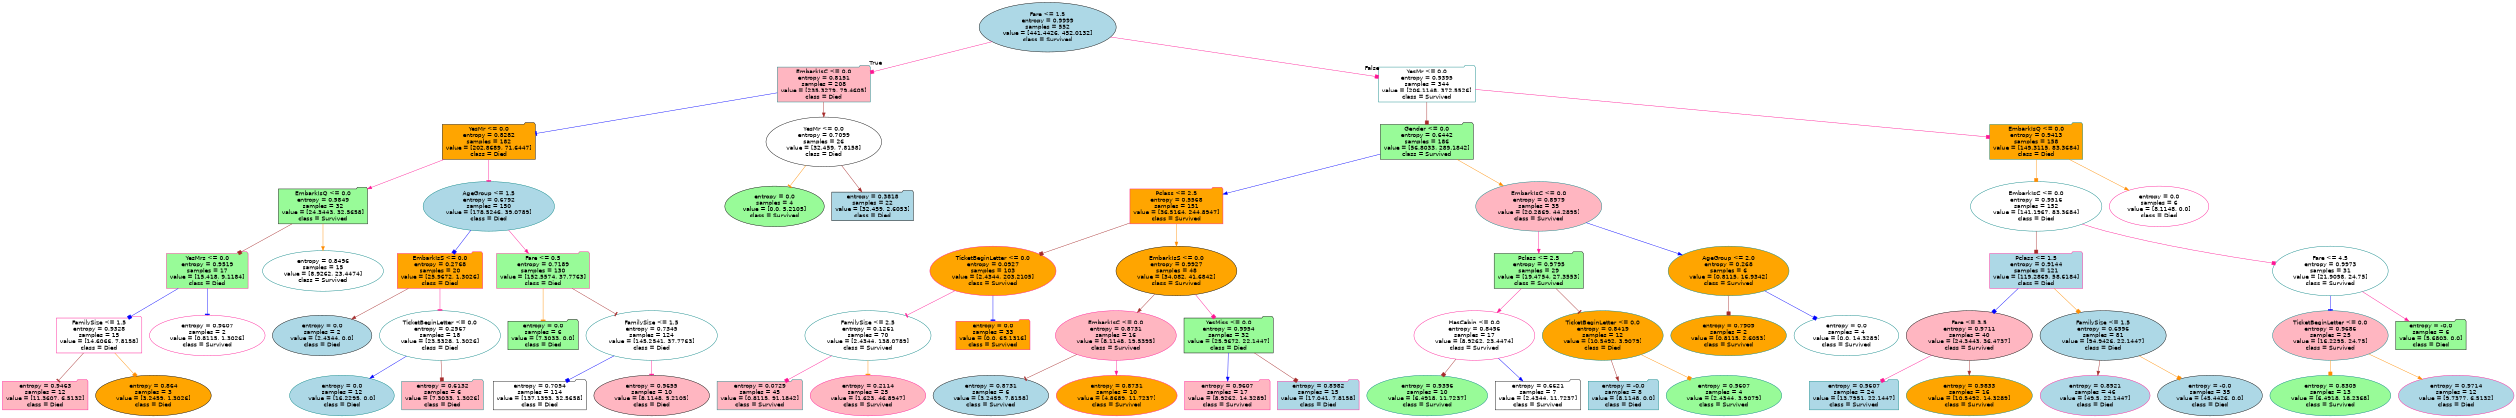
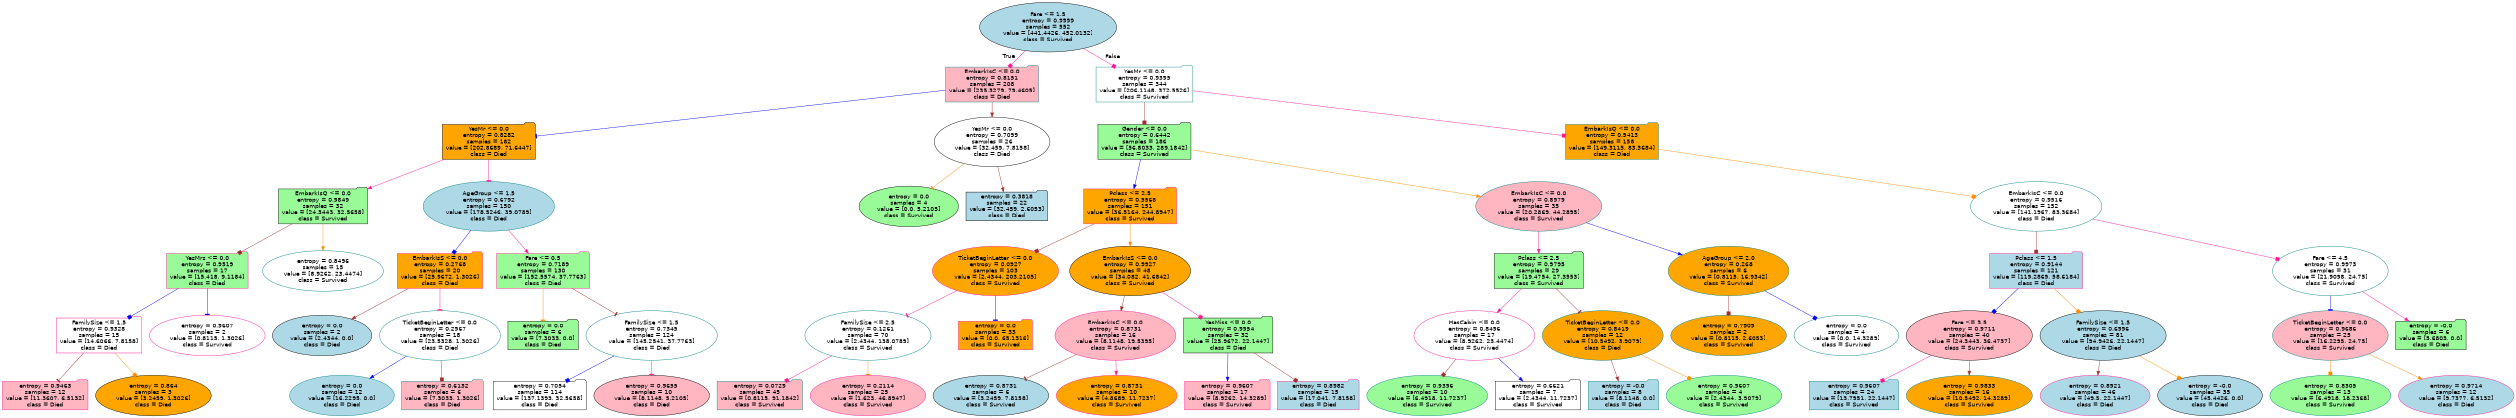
node "entropy = 0.0 samples = 6 value = [8.1148, 0.0] class = Died": removed
